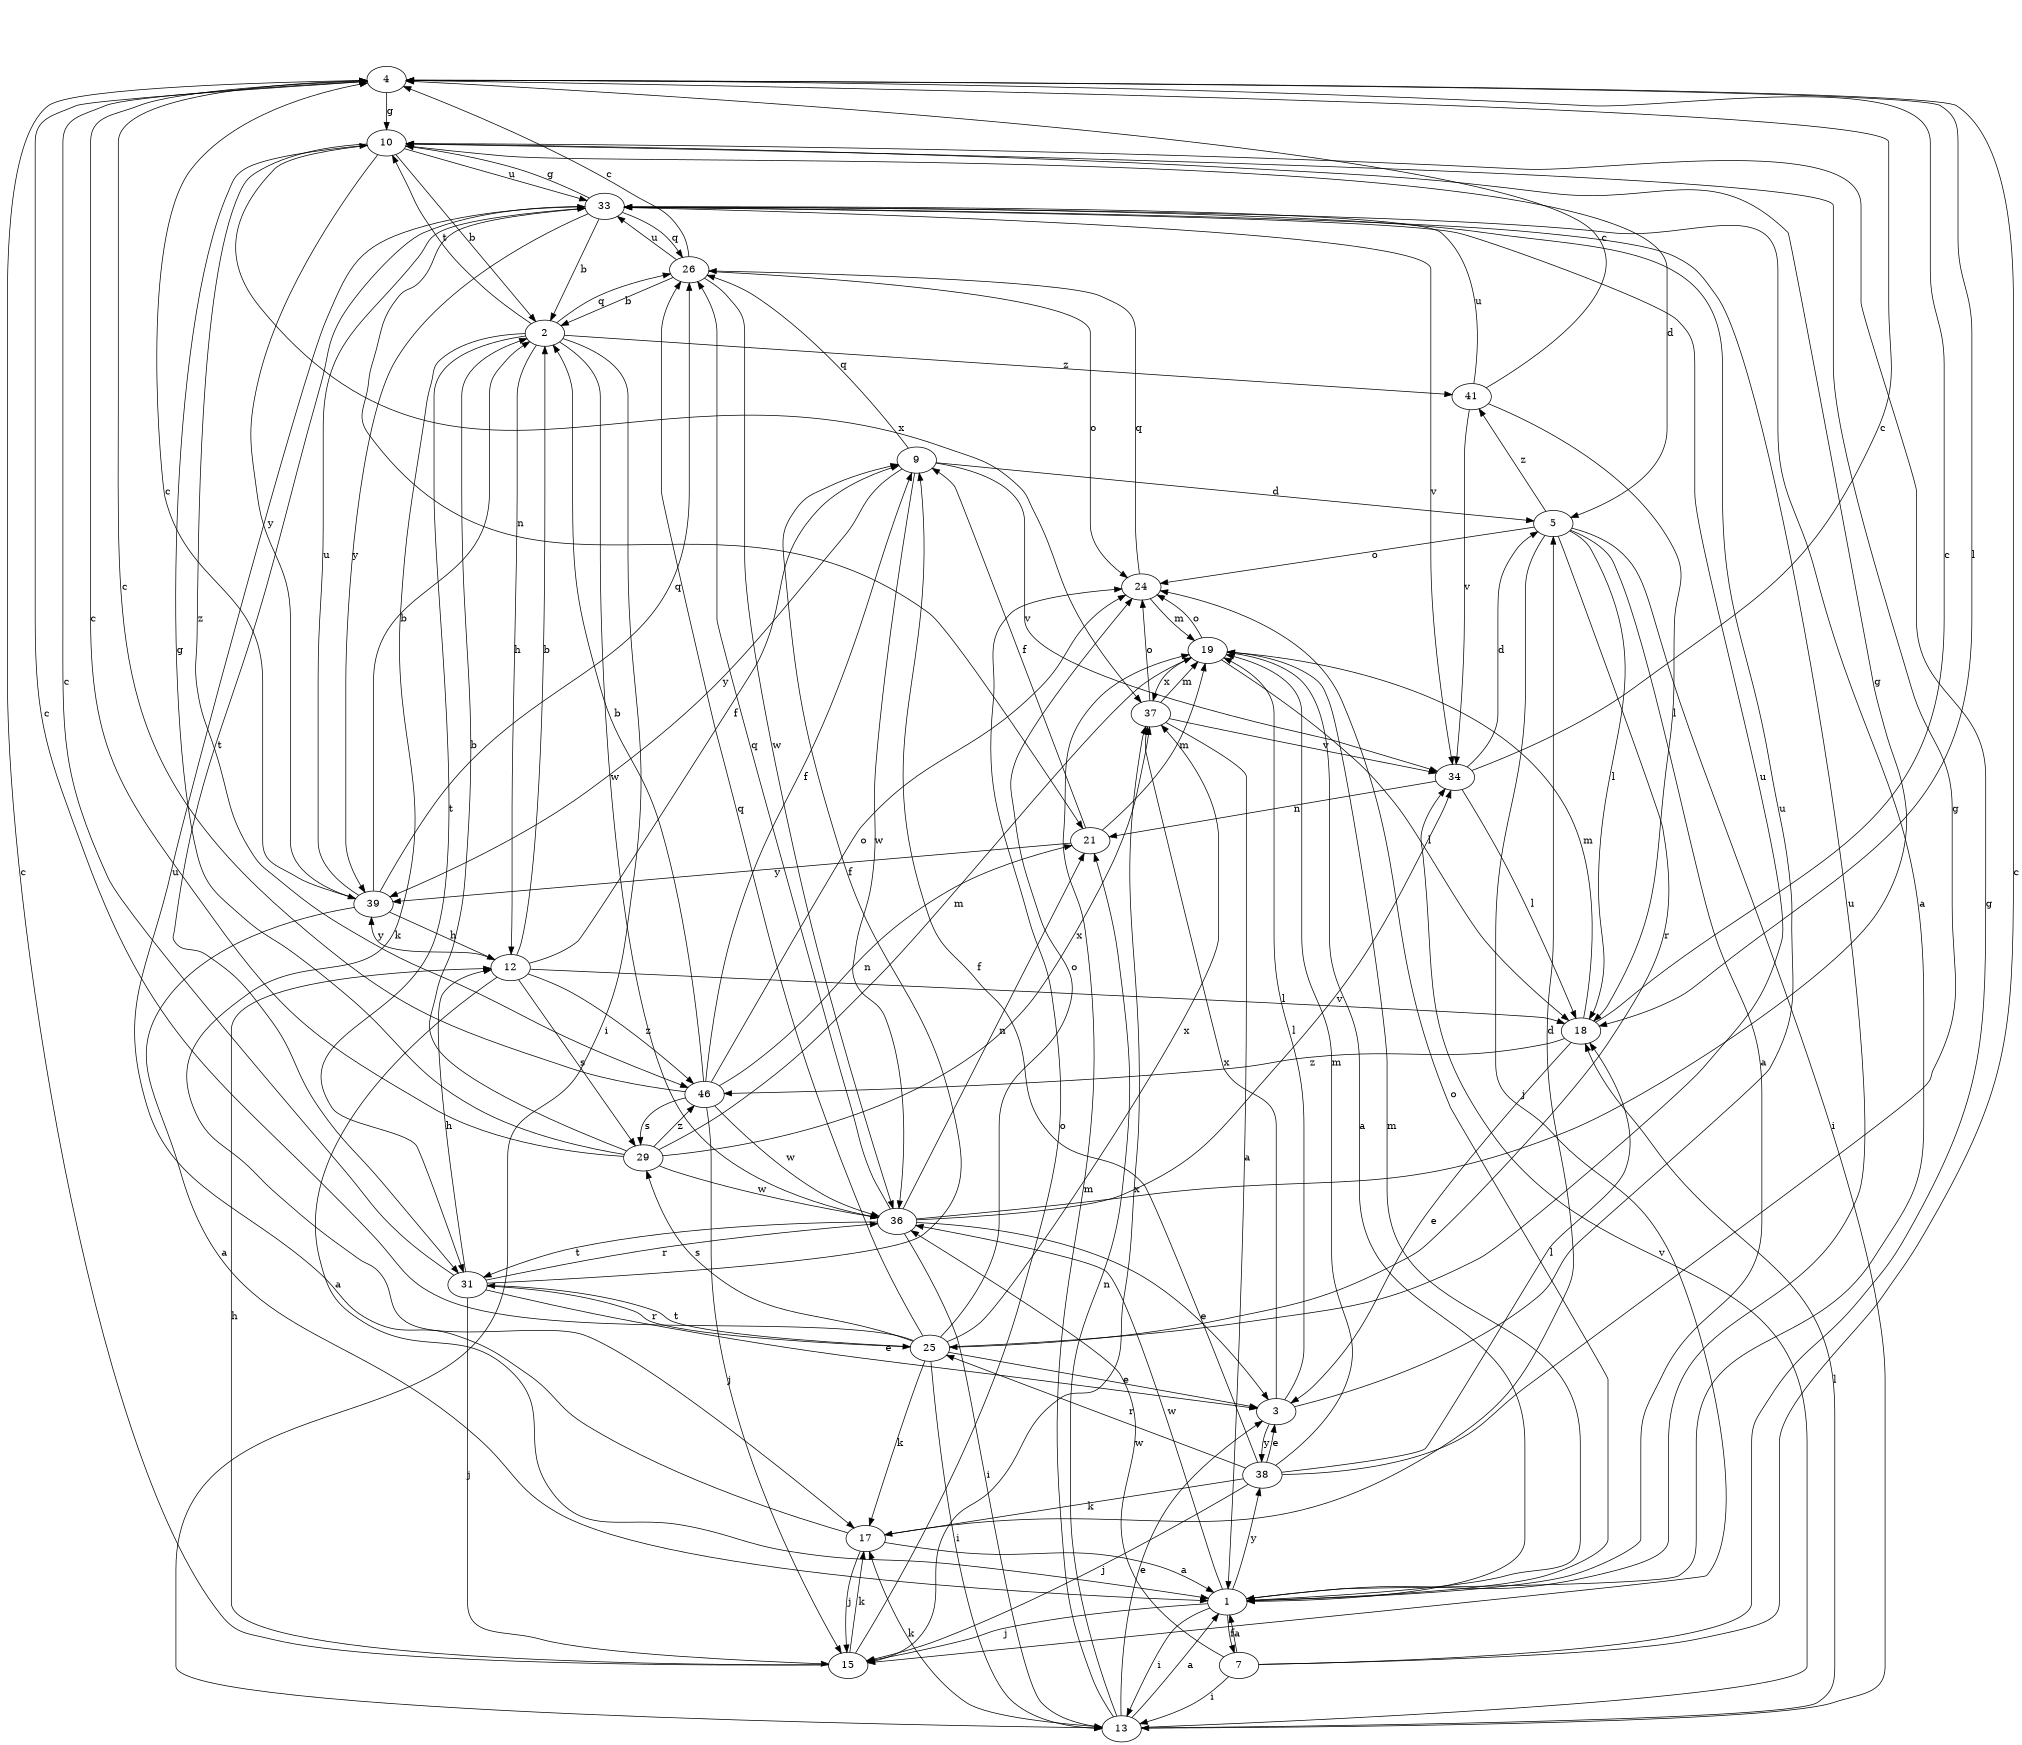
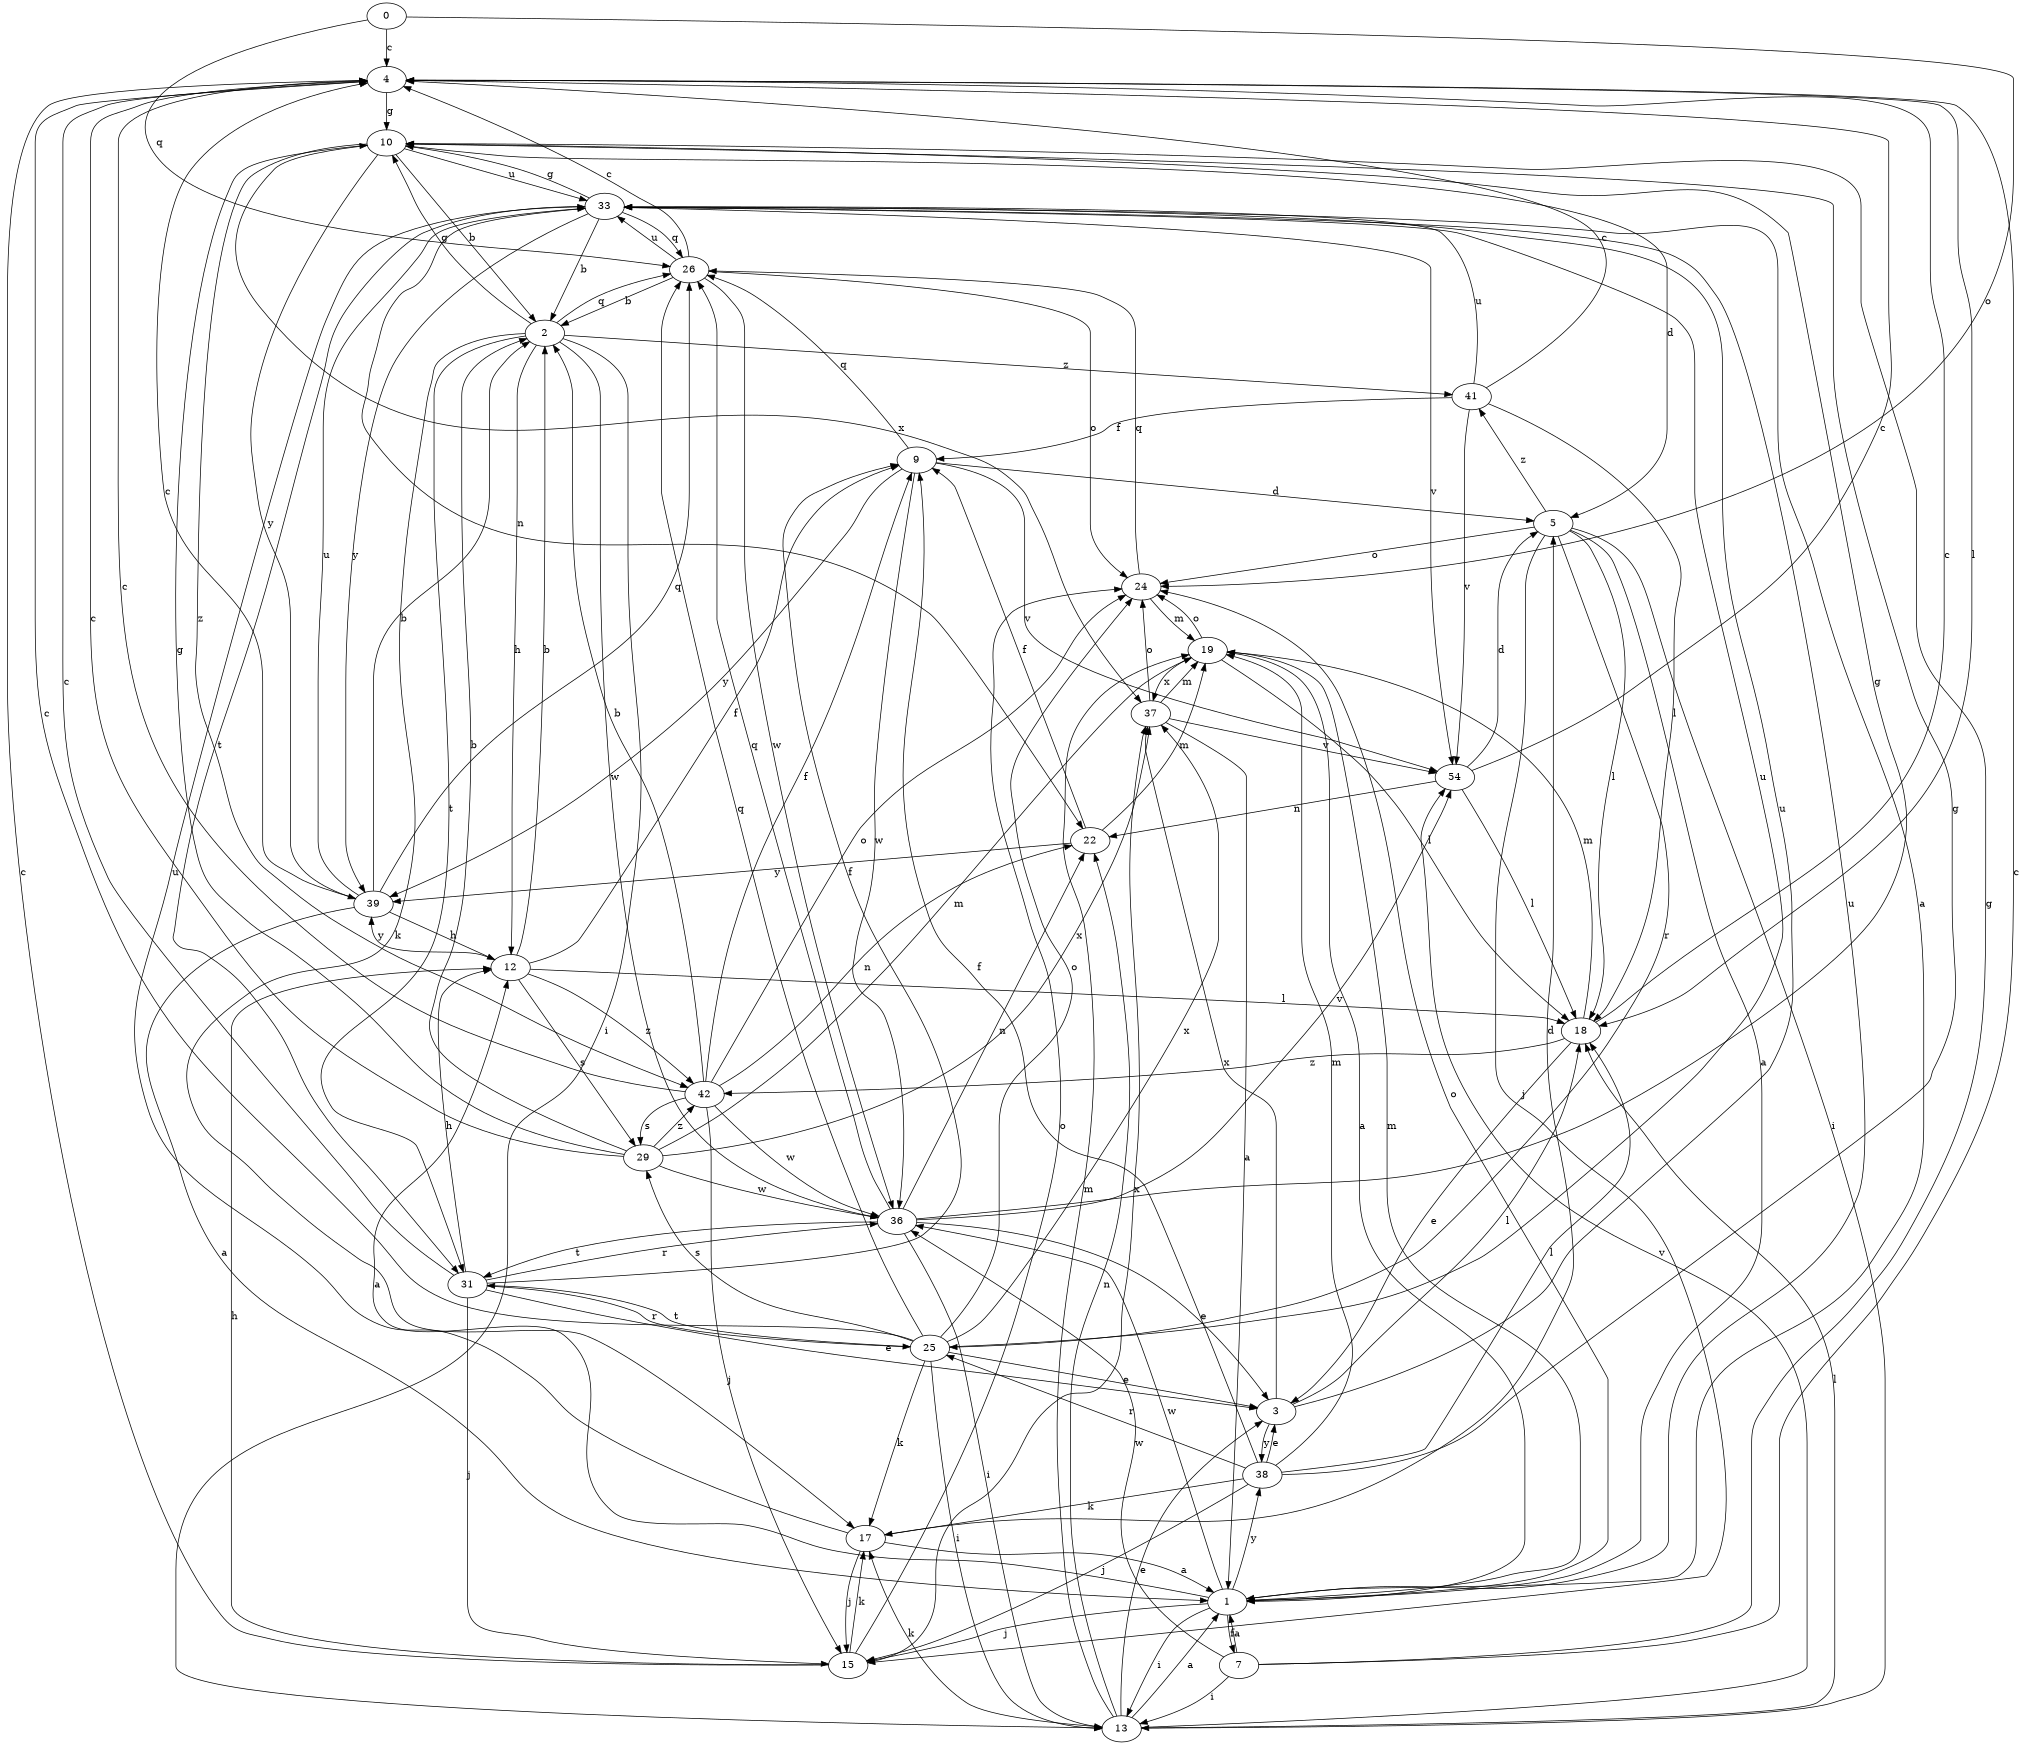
node "0": added
edge "2" -> "10": label "t" -> "g"
edge "41" -> "9": added, label "f"
node "34": label "34" -> "54"
node "21": label "21" -> "22"
edge "3" -> "19": now "3" -> "18"
node "46": label "46" -> "42"
edge "12" -> "1": reversed
